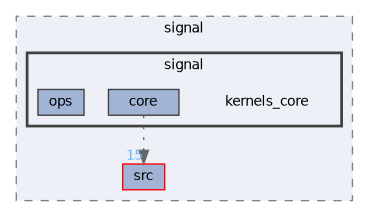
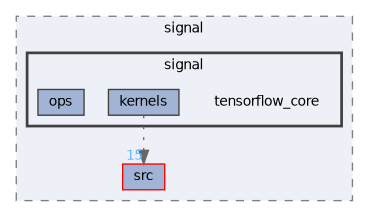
node "core": label "core" -> "kernels"
node "kernels_core": label "kernels_core" -> "tensorflow_core"
